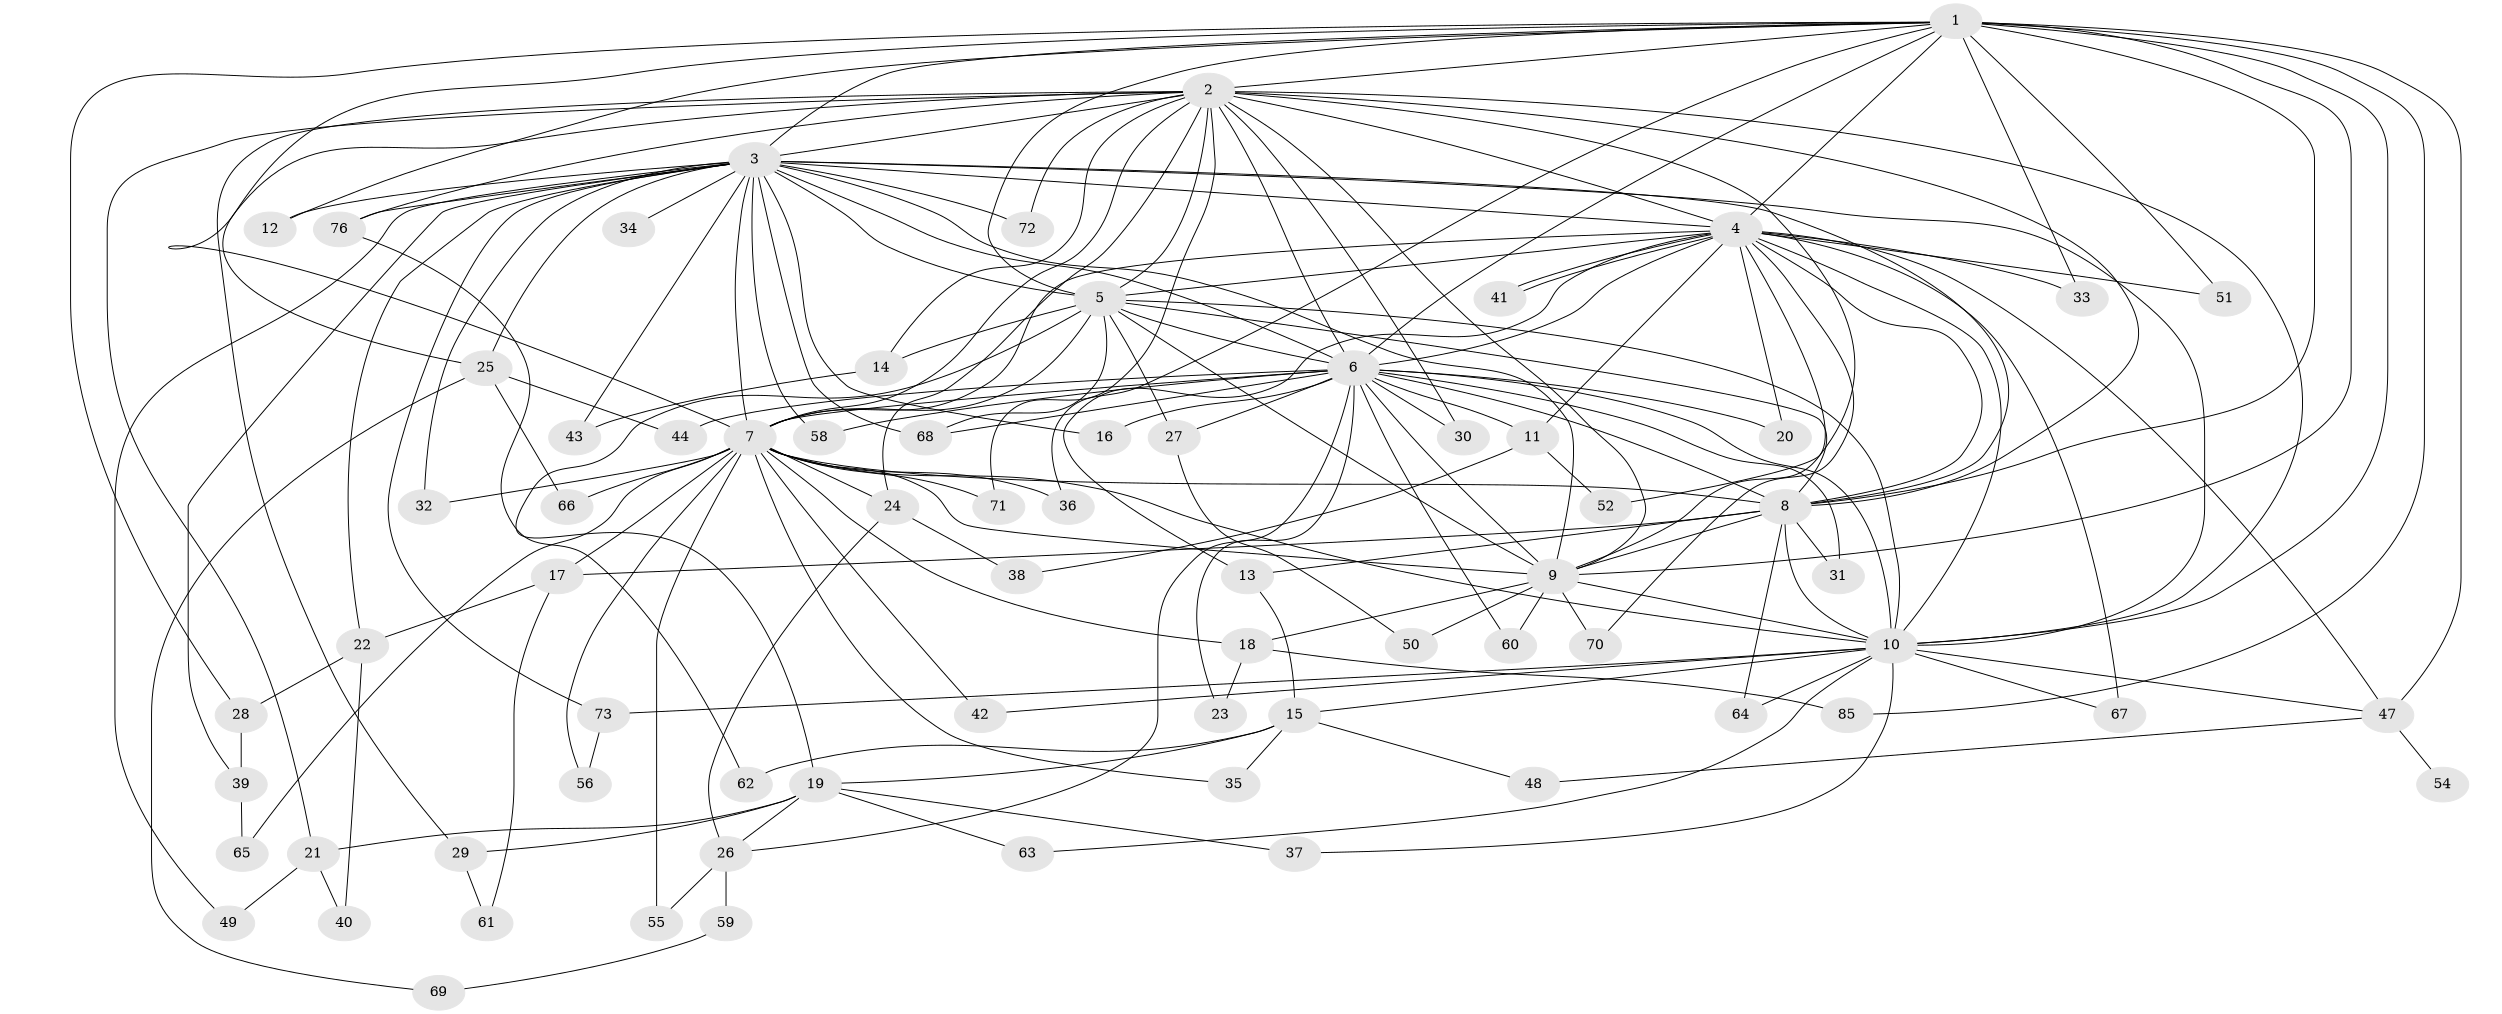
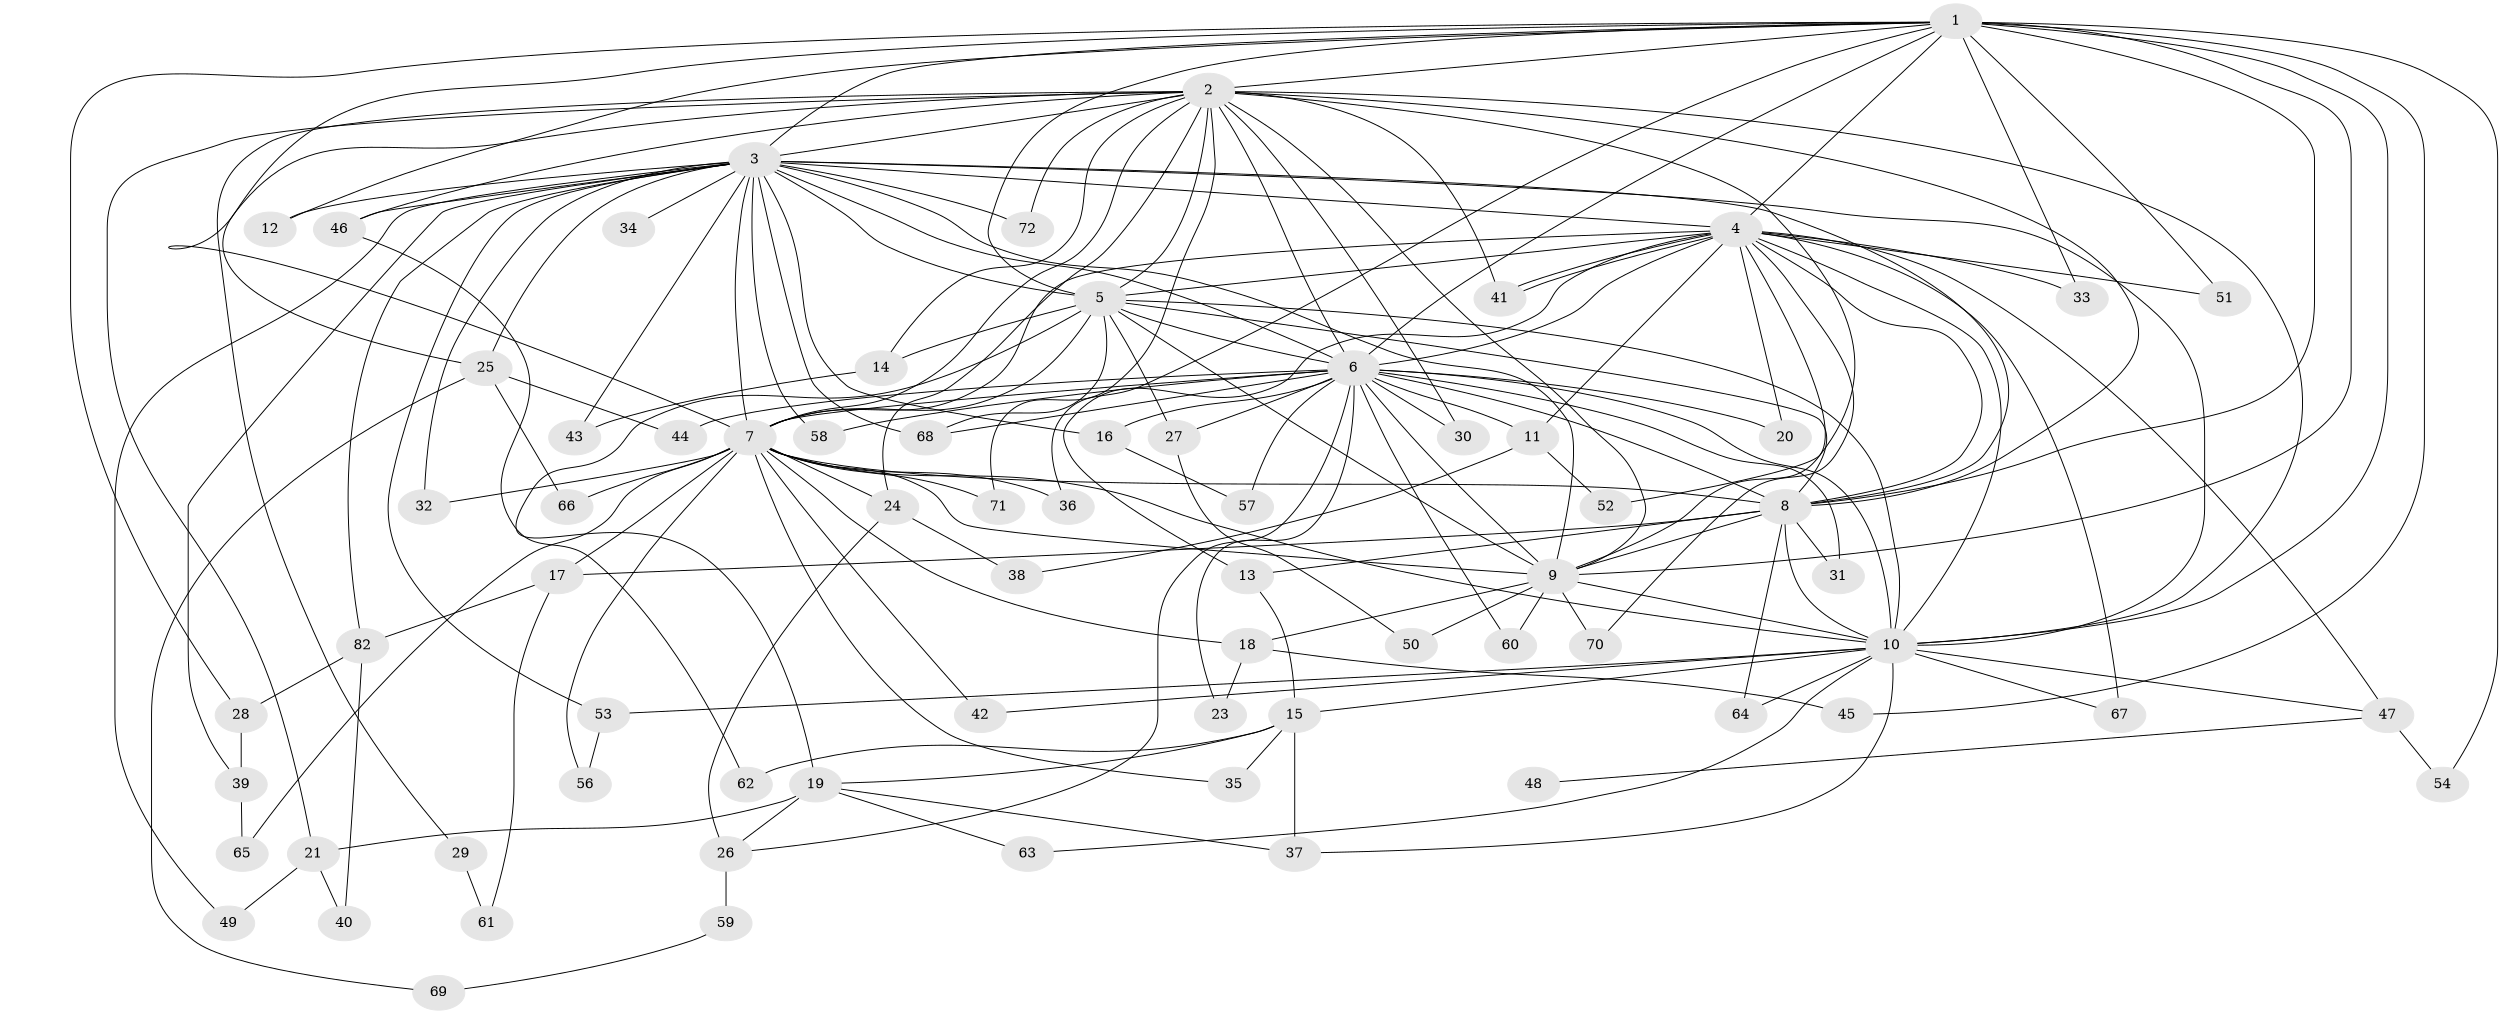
edge "2" -- "4": now "2" -- "41"
edge "1" -- "47": now "1" -- "54"
node "76": label "76" -> "46"
node "57": added
node "22": label "22" -> "82"
node "73": label "73" -> "53"
node "85": label "85" -> "45"
edge "15" -- "48": now "15" -- "37"
edge "19" -- "29": removed
node "55": removed
